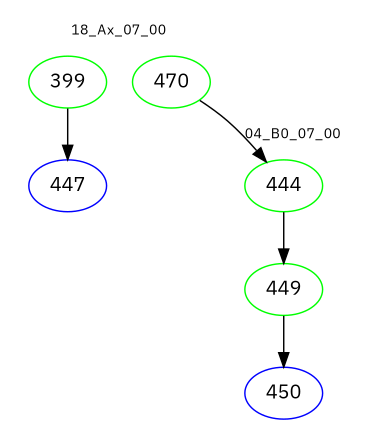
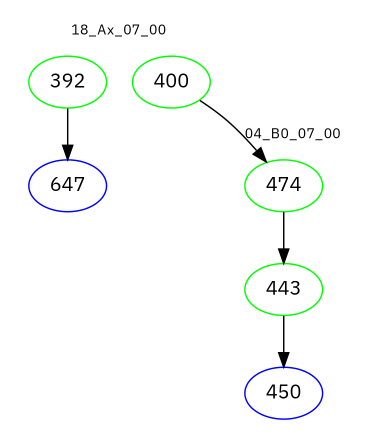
node "399": label "399" -> "392"
node "470": label "470" -> "400"
node "447": label "447" -> "647"
node "444": label "444" -> "474"
node "449": label "449" -> "443"
